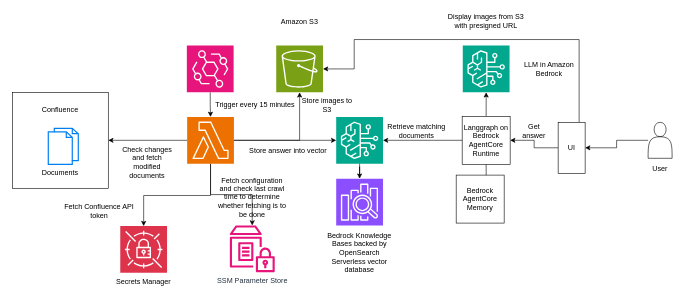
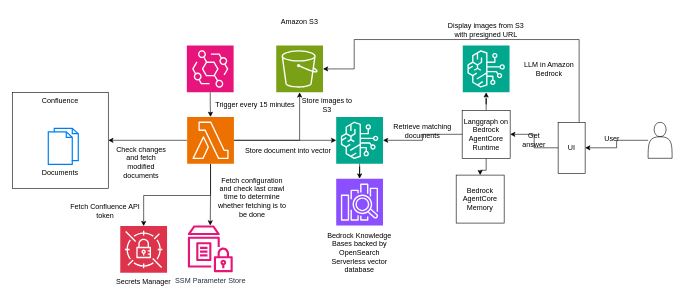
node "Display images from S3 with presigned URL": moved (486, 21) -> (486, 30)
node "Confluence": moved (60, 110) -> (60, 101)
node "Retrieve matching documents": moved (417, 131) -> (423, 131)
node "Get answer": moved (534, 131) -> (534, 140)
node "Langgraph on Bedrock AgentCore Runtime": moved (486, 140) -> (486, 134)
node "Store answer into vector": label "Store answer into vector" -> "Store document into vector"
node "Check changes and fetch modified documents": moved (147, 162) -> (141, 162)
node "User": moved (660, 169) -> (612, 139)
node "Fetch Confluence API token": moved (99, 211) -> (105, 211)
node "SSM Parameter Store": moved (252, 249) -> (210, 249)
